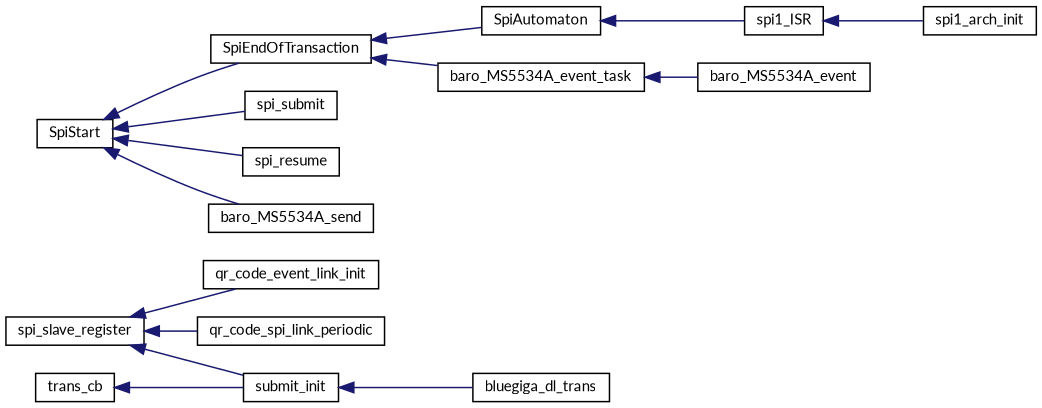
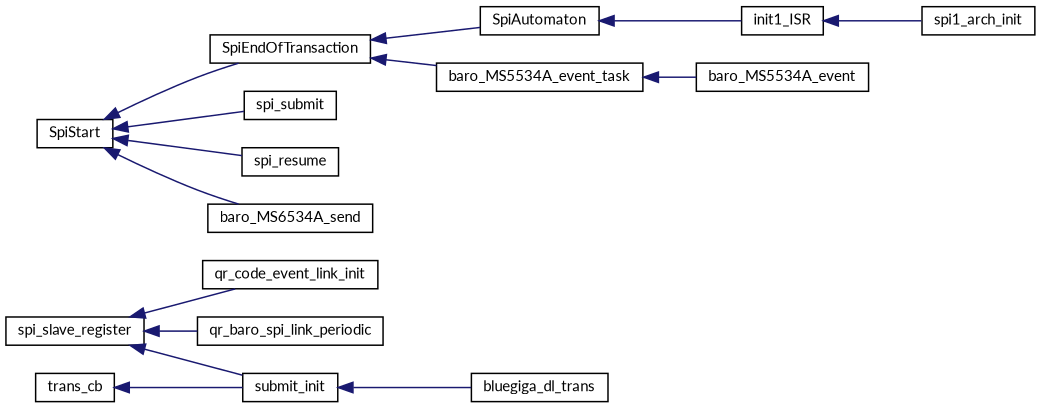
node "spi1_ISR": label "spi1_ISR" -> "init1_ISR"
node "baro_MS5534A_send": label "baro_MS5534A_send" -> "baro_MS6534A_send"
node "qr_code_spi_link_periodic": label "qr_code_spi_link_periodic" -> "qr_baro_spi_link_periodic"
